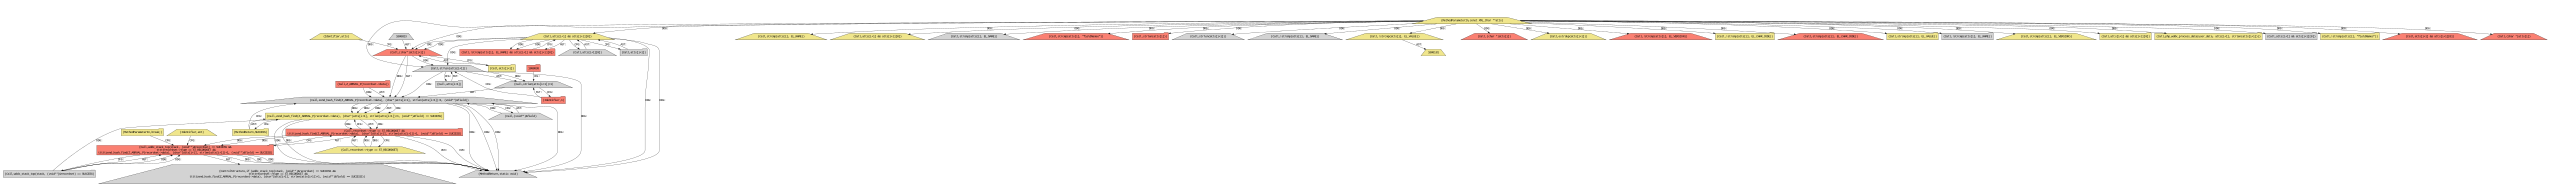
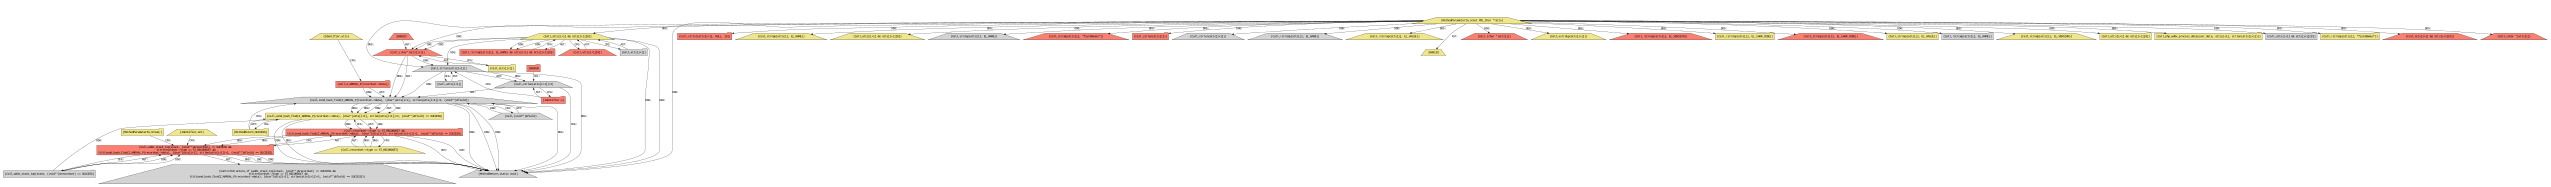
edge "(MethodParameterIn,const XML_Char **atts)" -> "(MethodReturn,static void)": added, label "DDG:"
node "1000823": fillcolor lightgrey -> salmon
node "(Call,strtol(atts[i+1], NULL, 16))": added
edge "(Identifier,atts)" -> "(Call,(char*)atts[i+1])": now "(Identifier,atts)" -> "(Call,Z_ARRVAL_P(recordset->data))"
edge "(Call,!strcmp(atts[i], EL_VALUE))" -> "1000101": now "(MethodParameterIn,const XML_Char **atts)" -> "1000101"
node "(Call,atts[i+1][0])": fillcolor lightgrey -> salmon
edge "(Call,strlen(atts[i+1])+1)" -> "(MethodReturn,static void)": added, label "DDG:"
